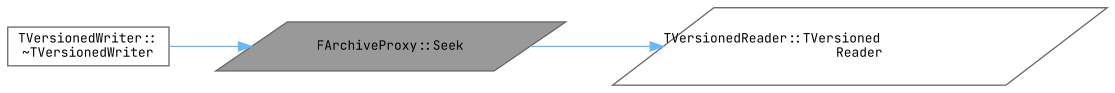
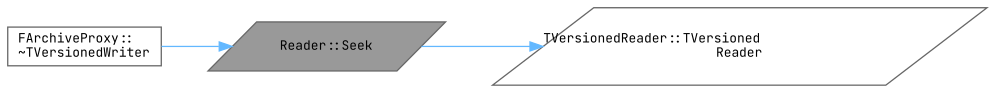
node "TVersionedWriter:: ~TVersionedWriter": label "TVersionedWriter:: ~TVersionedWriter" -> "FArchiveProxy:: ~TVersionedWriter"
node "FArchiveProxy::Seek": label "FArchiveProxy::Seek" -> "Reader::Seek"
